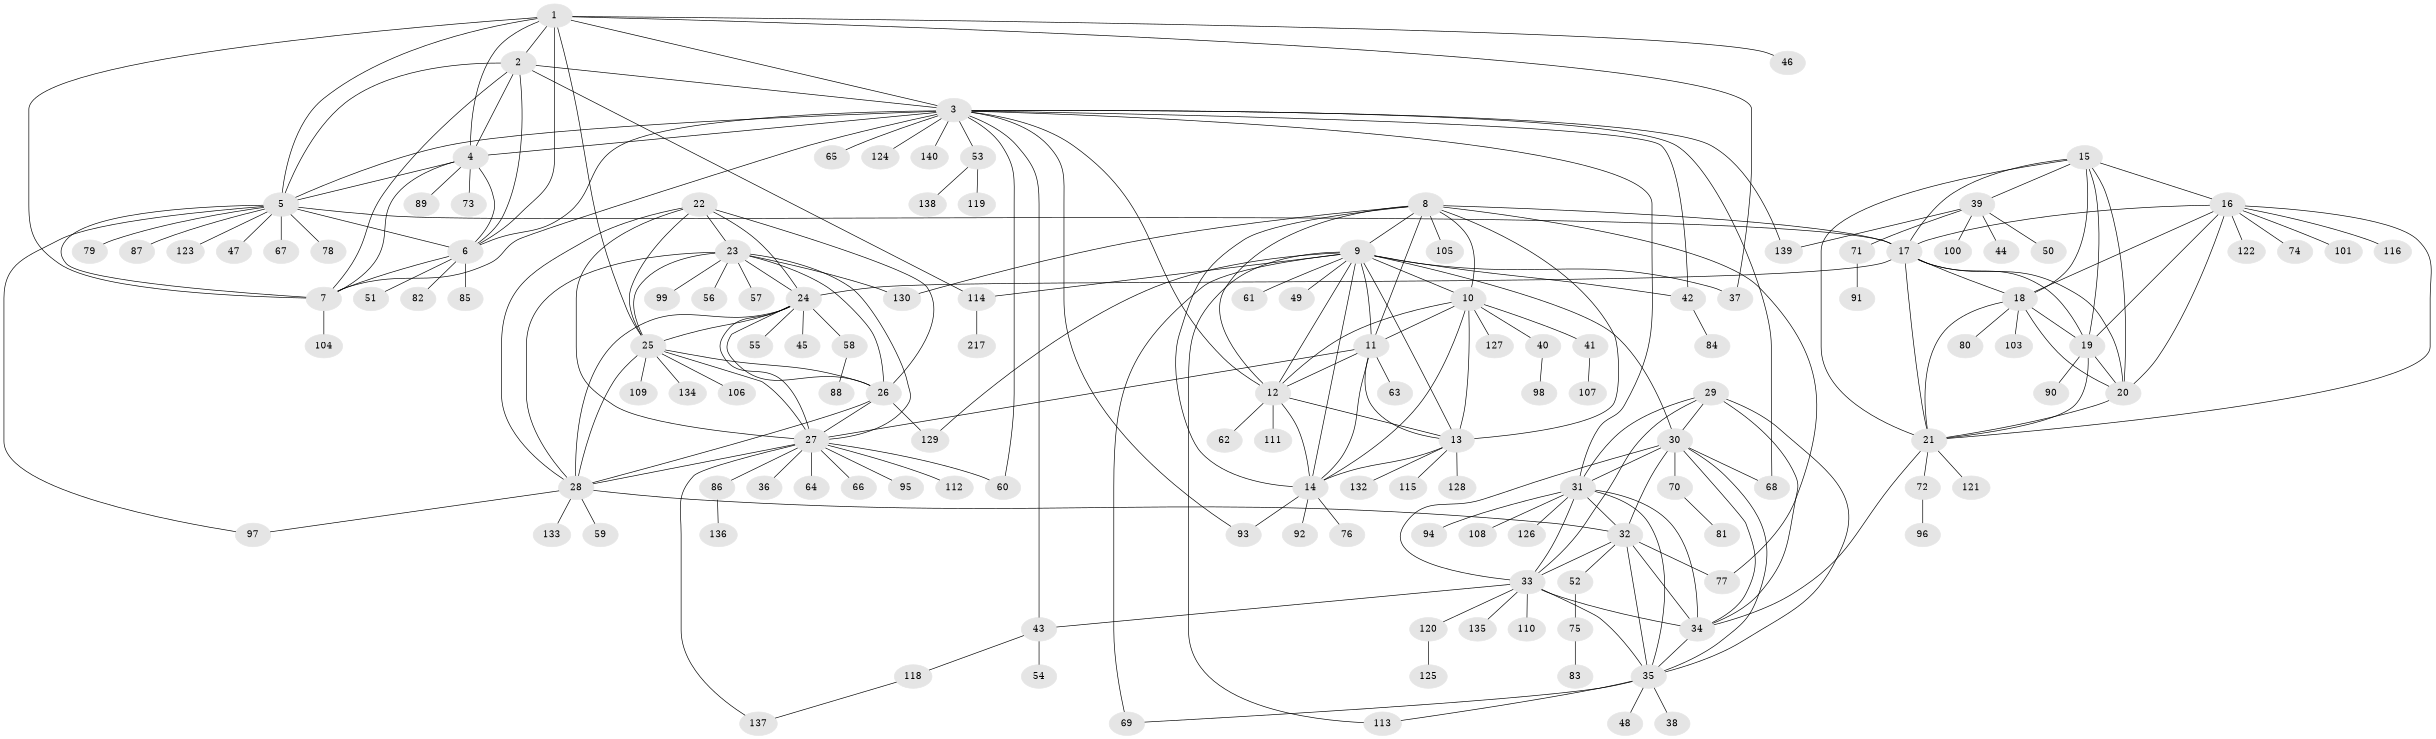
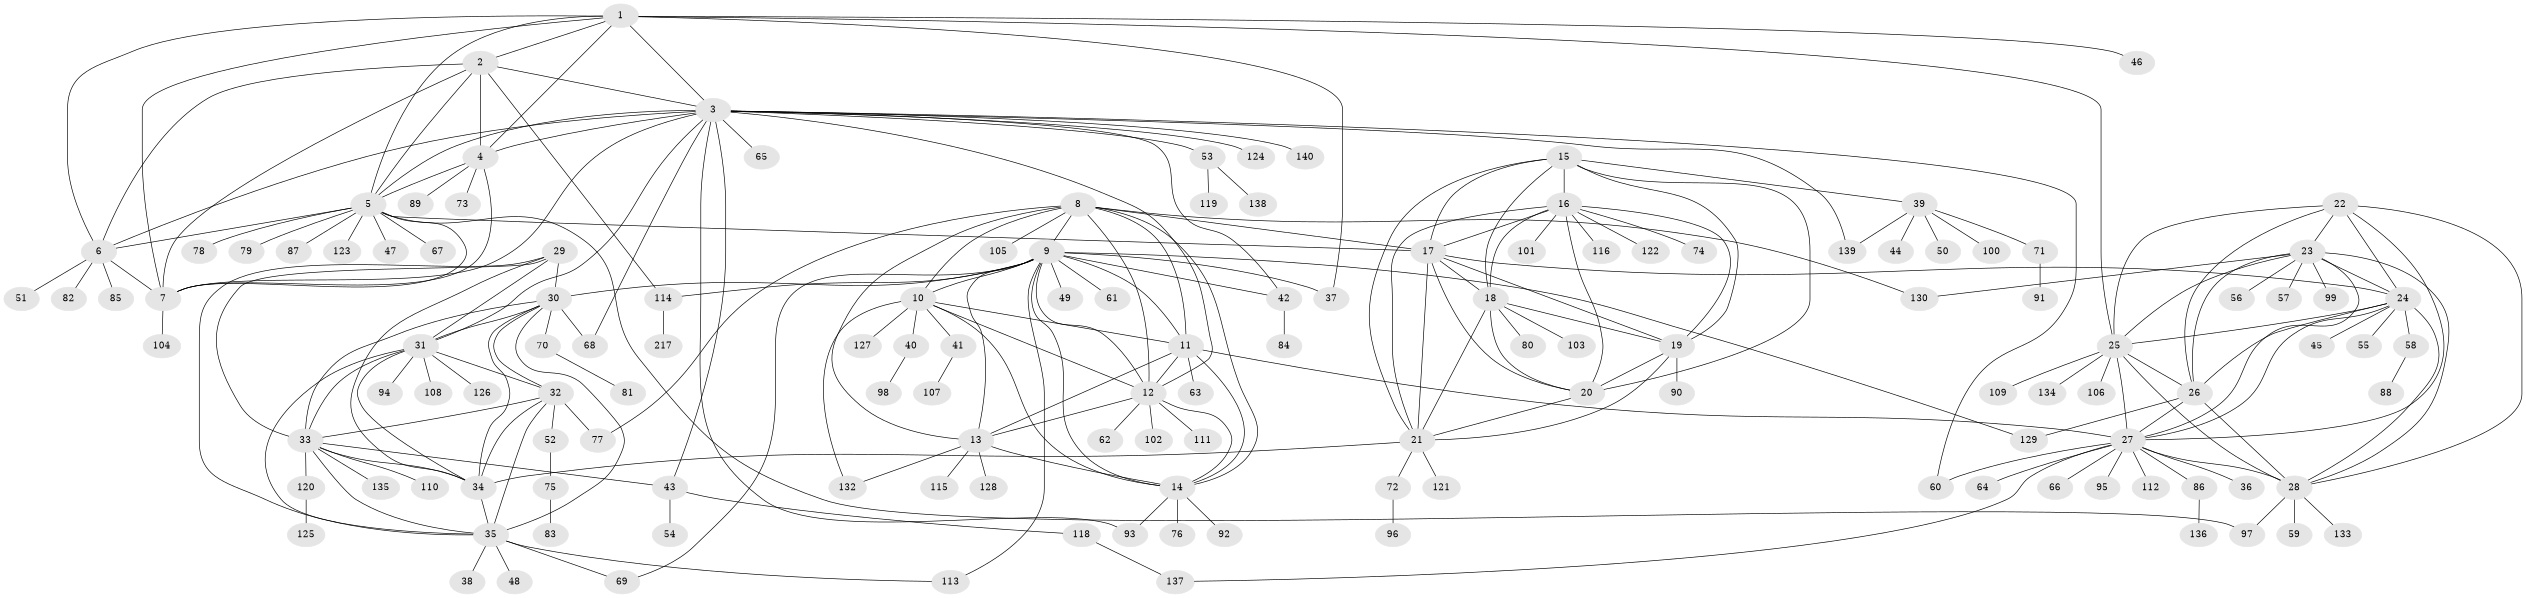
edge "4" -- "6": removed
edge "10" -- "13": now "10" -- "132"
node "102": added
edge "28" -- "32": removed
